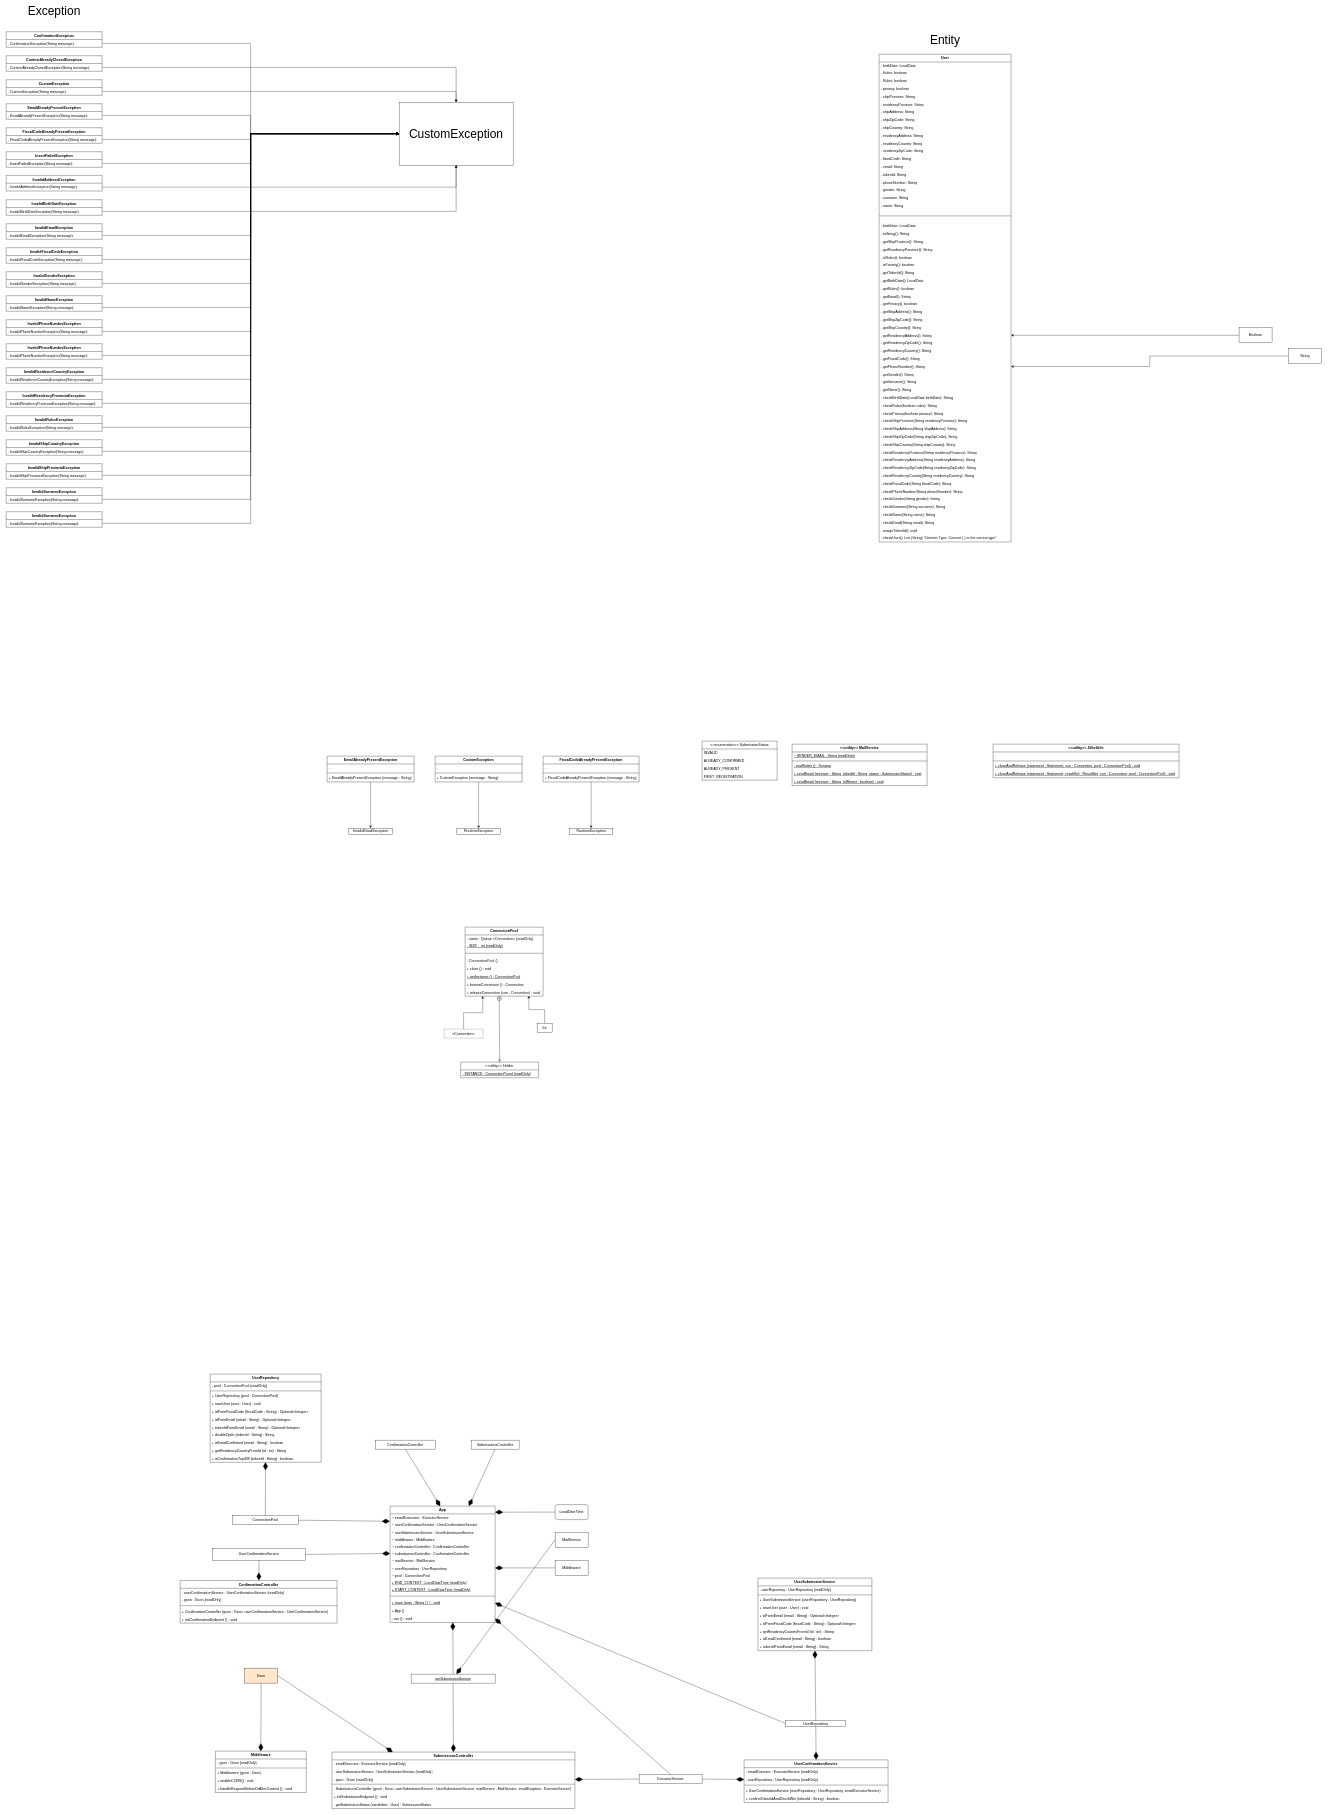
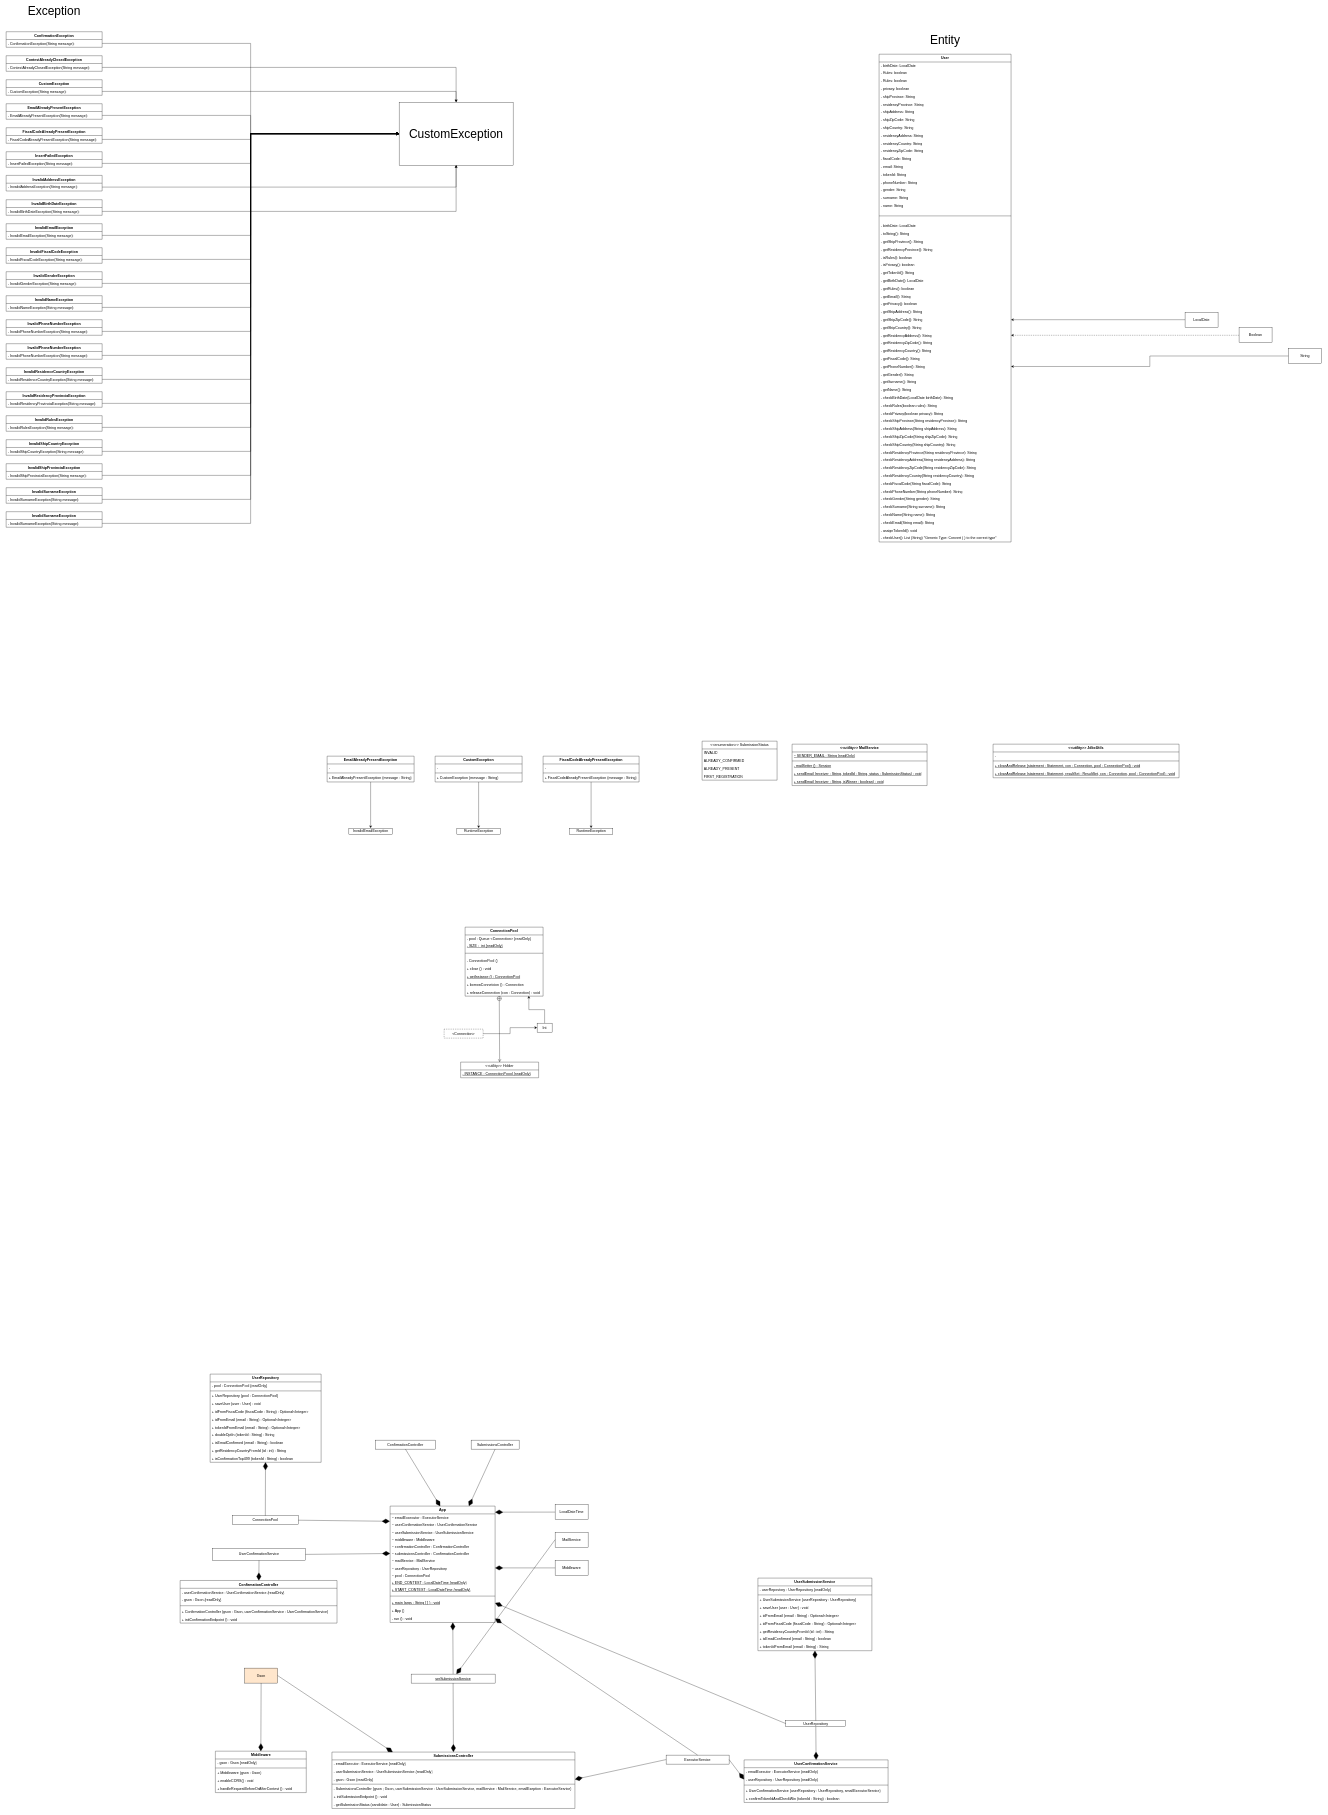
edge "LocalDate" -> "- getShipZipCode(): String": added
node "LocalDate": added
edge "Boolean" -> "- getResidencyAddress(): String": style solid -> dashed
node "- name : Queue <Connection> {readOnly}": label "- name : Queue <Connection> {readOnly}" -> "- pool : Queue <Connection> {readOnly}"
edge "<Connection>" -> "+ releaseConnection (con : Connection) : void": now "<Connection>" -> "Int"
node "LocalDateTime": shape rounded rectangle -> rectangle
node "ExecutorService": moved (671, 1779) -> (698, 1760)
